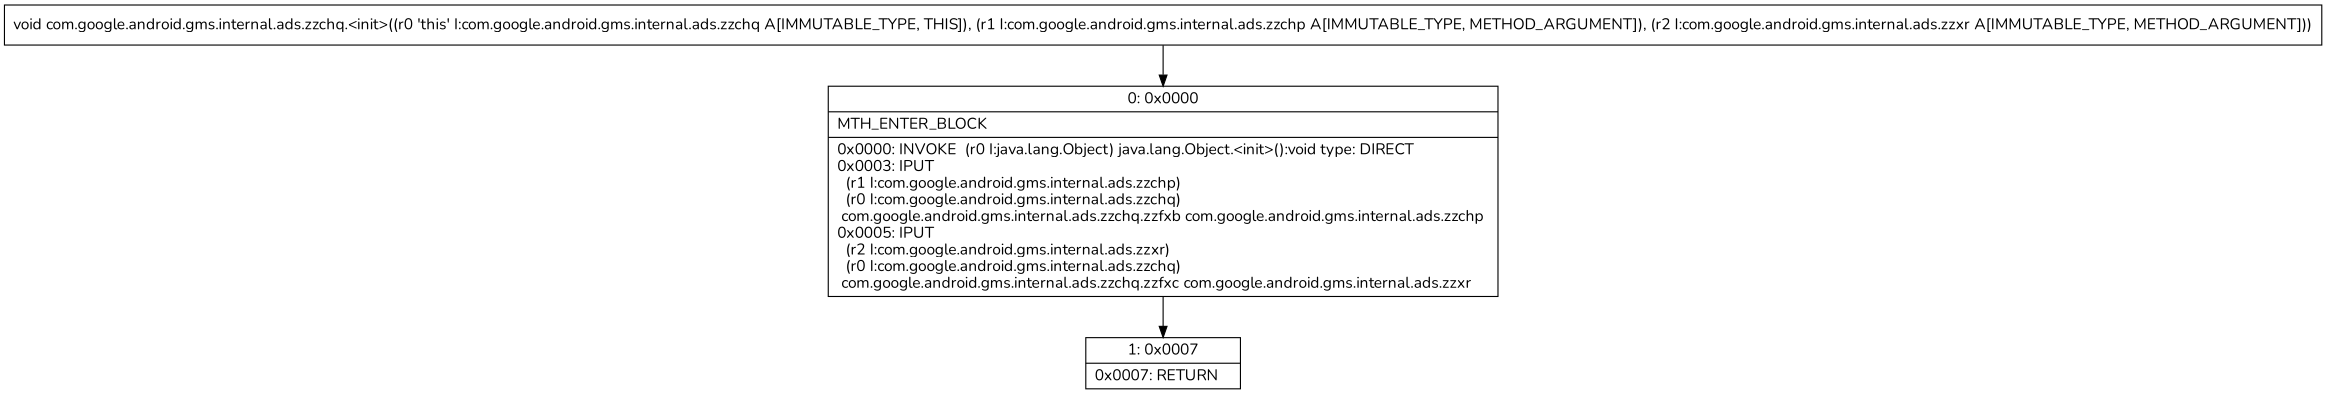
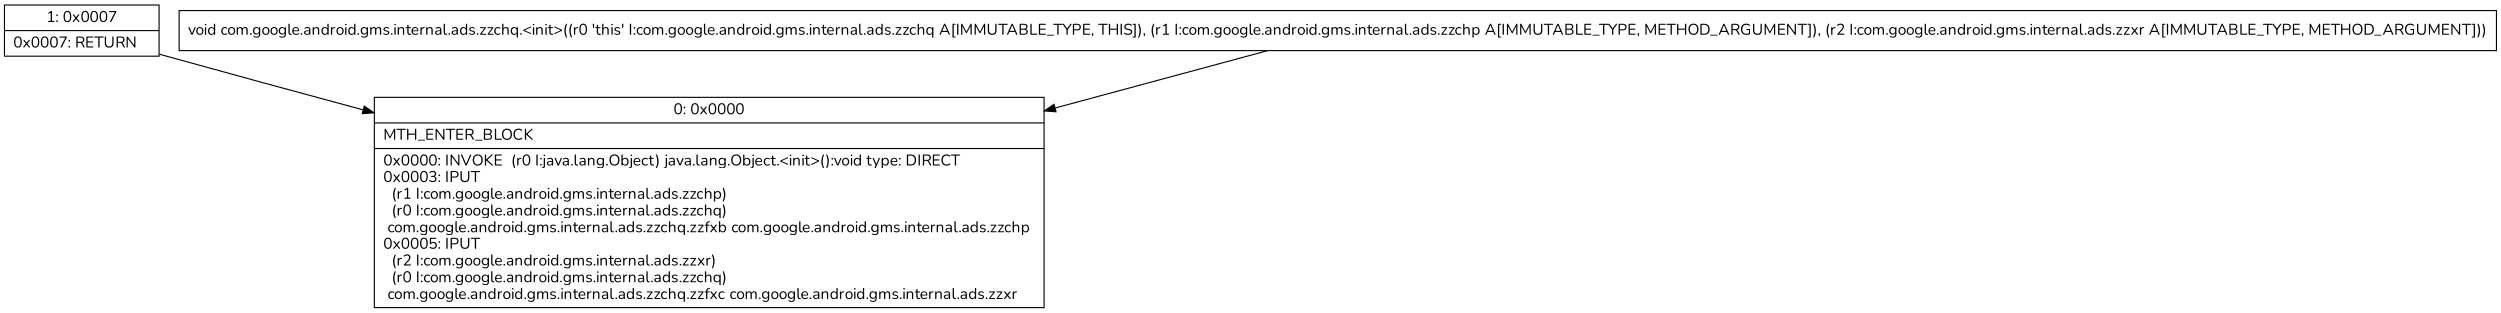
edge "0: 0x0000" -> "1: 0x0007": reversed
